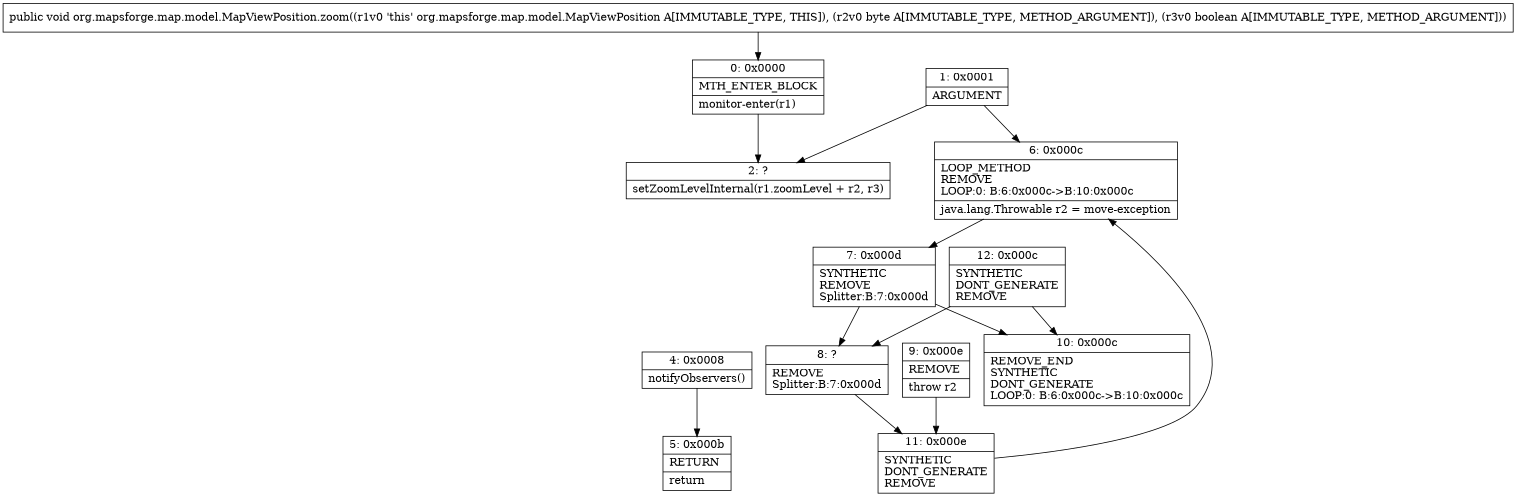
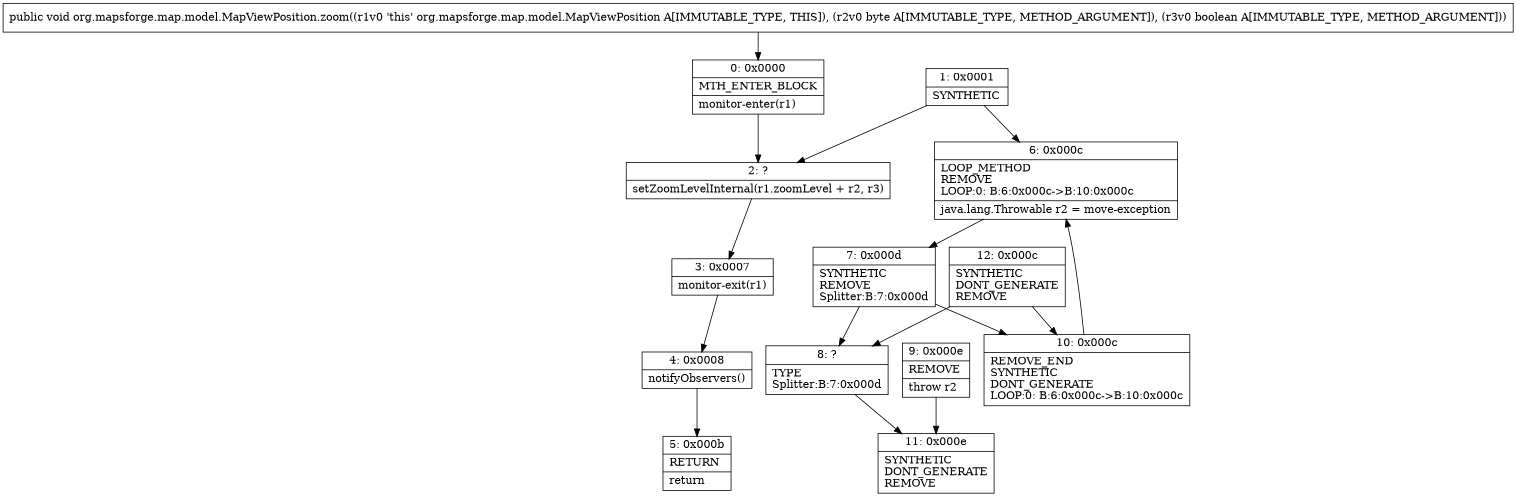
node "1: 0x0001": text "ARGUMENT" -> "SYNTHETIC"
node "3: 0x0007": added
node "8: ?": text "REMOVE" -> "TYPE"
edge "11: 0x000e" -> "6: 0x000c": now "10: 0x000c" -> "6: 0x000c"
